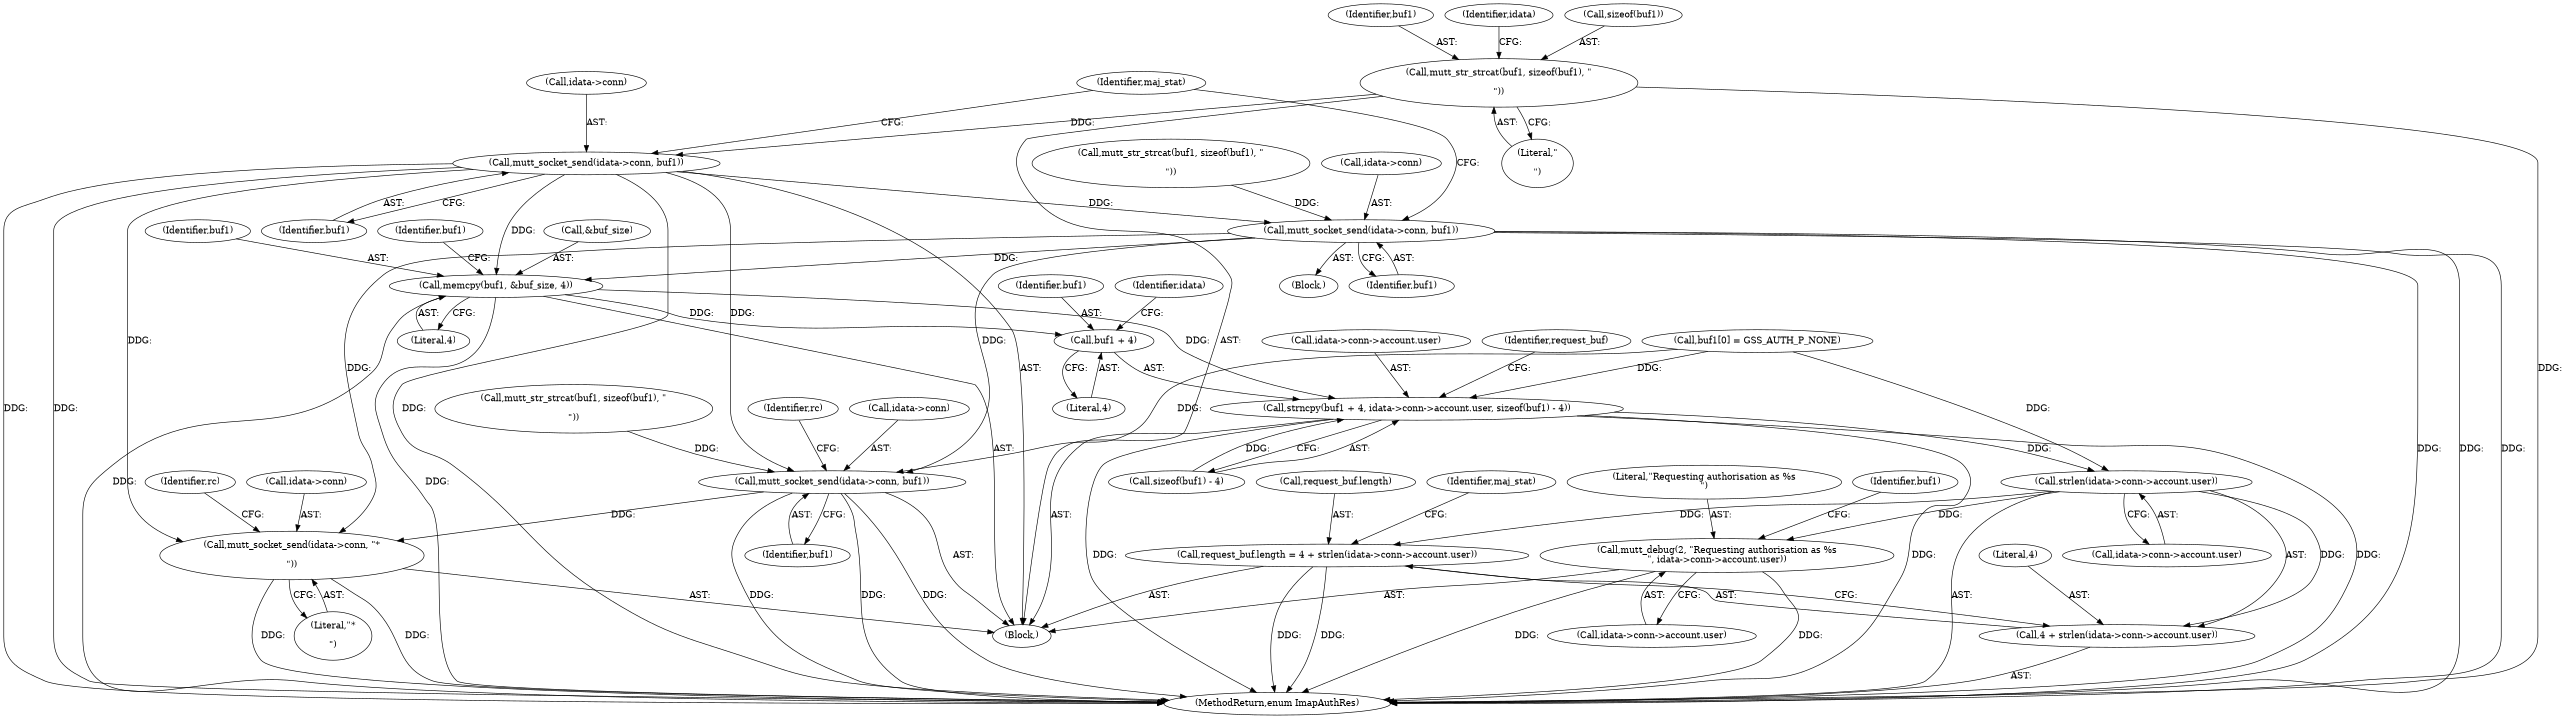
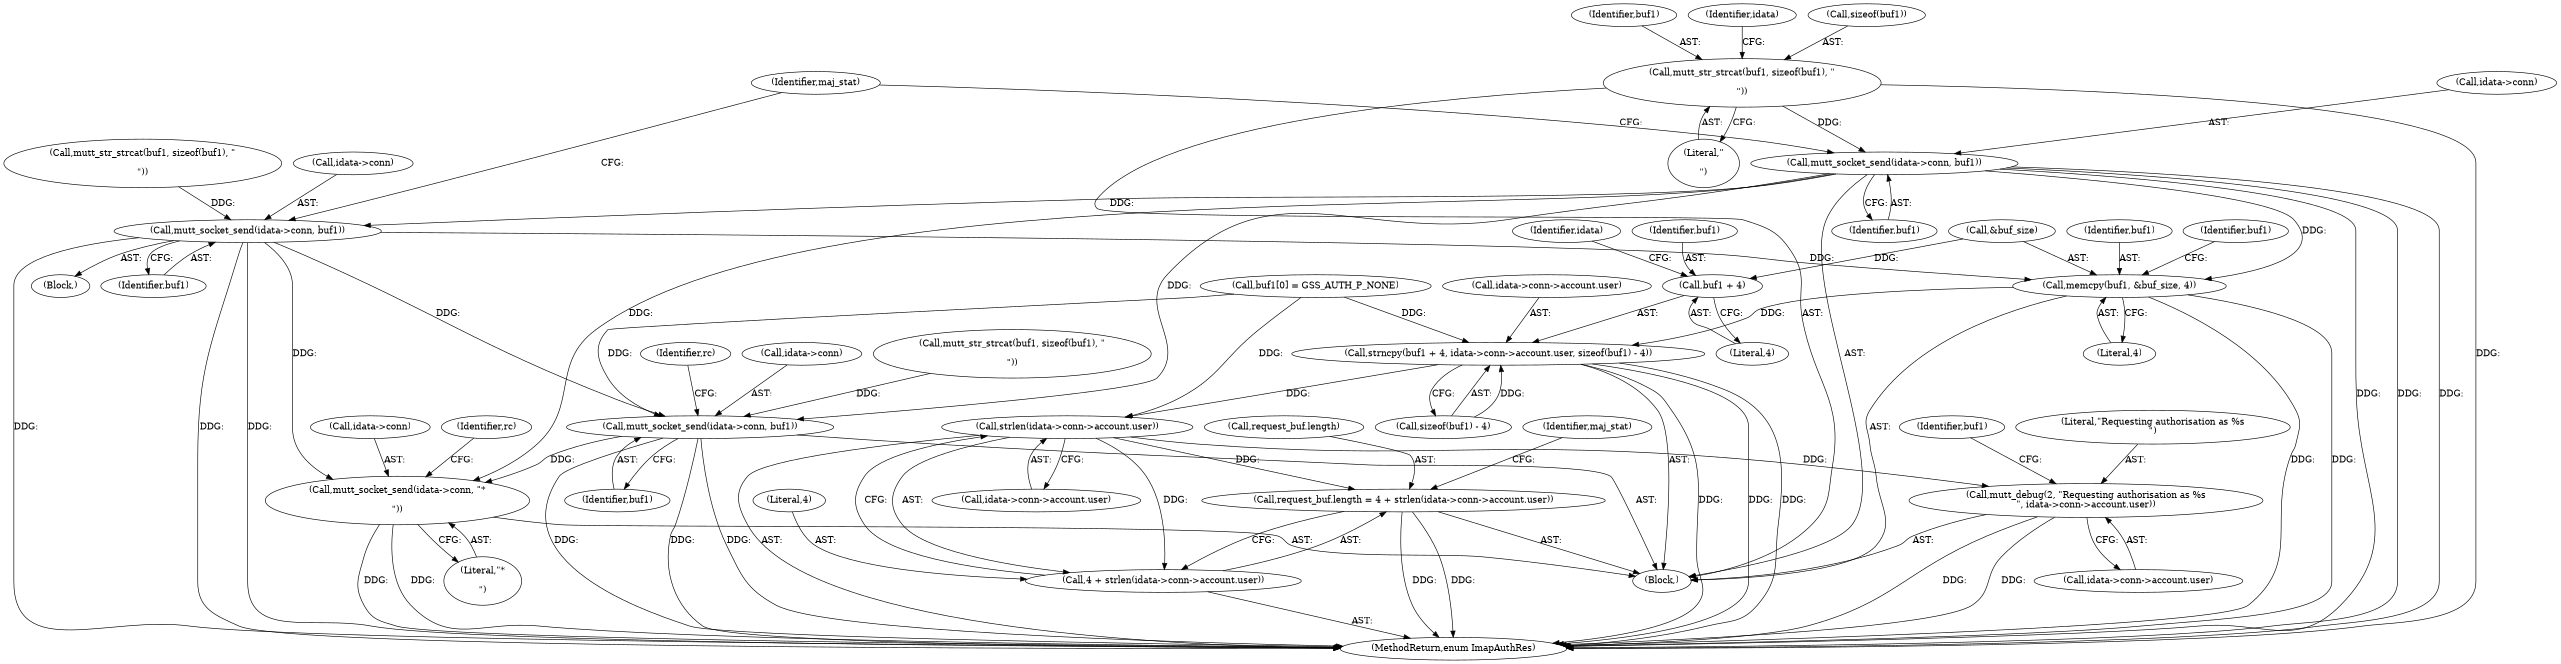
edge "(Call,memcpy(buf1, &buf_size, 4))" -> "(Call,buf1 + 4)": now "(Call,&buf_size)" -> "(Call,buf1 + 4)"
node "(Identifier,request_buf)": removed
edge "(Call,4 + strlen(idata->conn->account.user))" -> "(Call,strlen(idata->conn->account.user))": added, label "CFG:"
